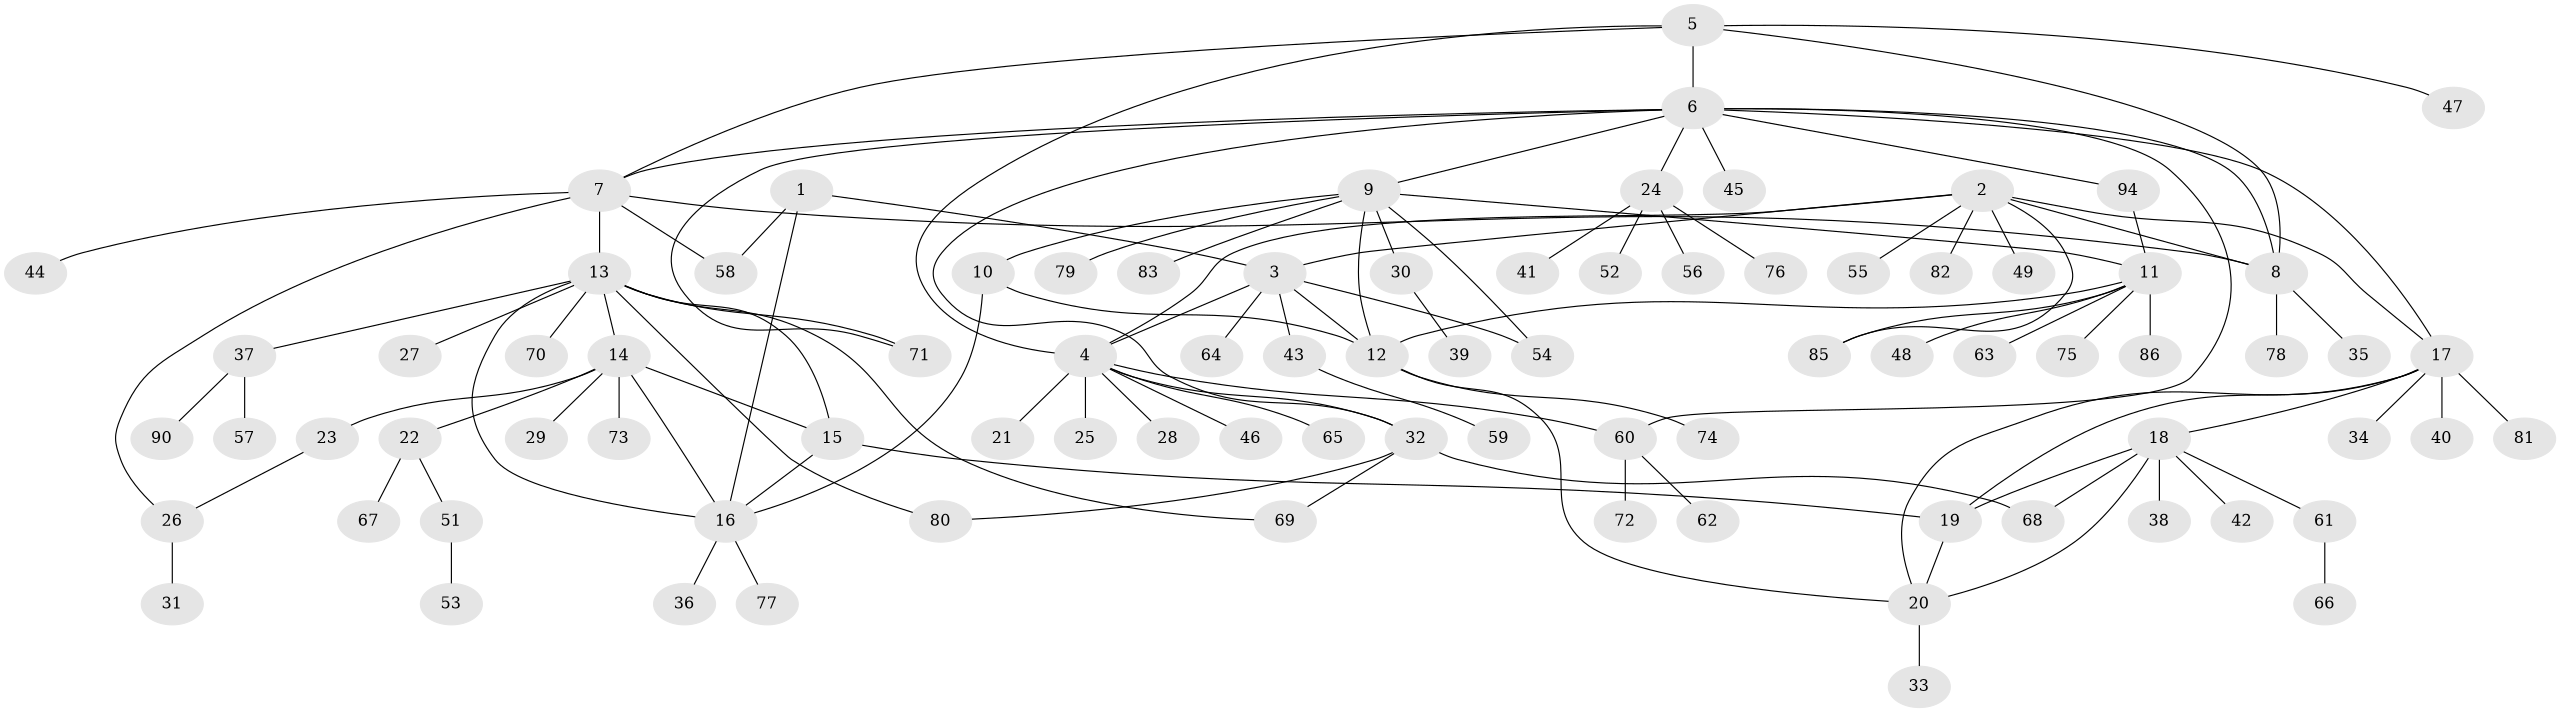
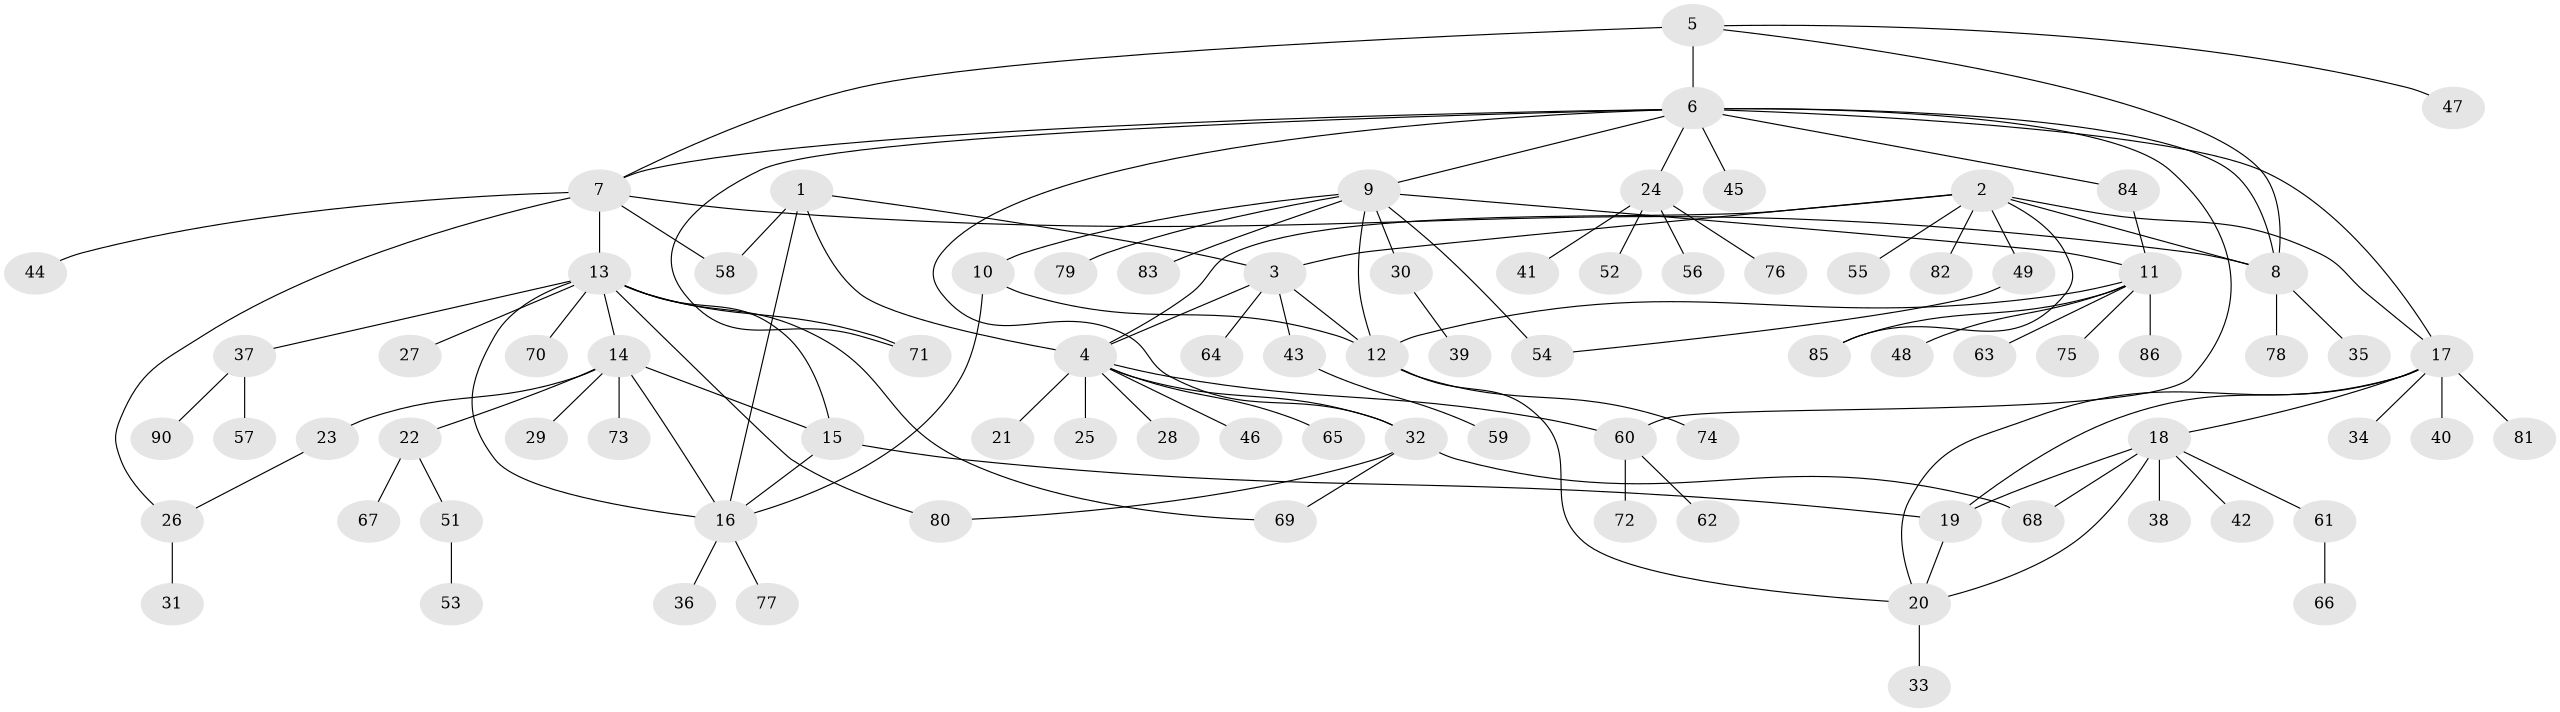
edge "5" -- "4": now "1" -- "4"
node "94": label "94" -> "84"
edge "3" -- "54": now "49" -- "54"
